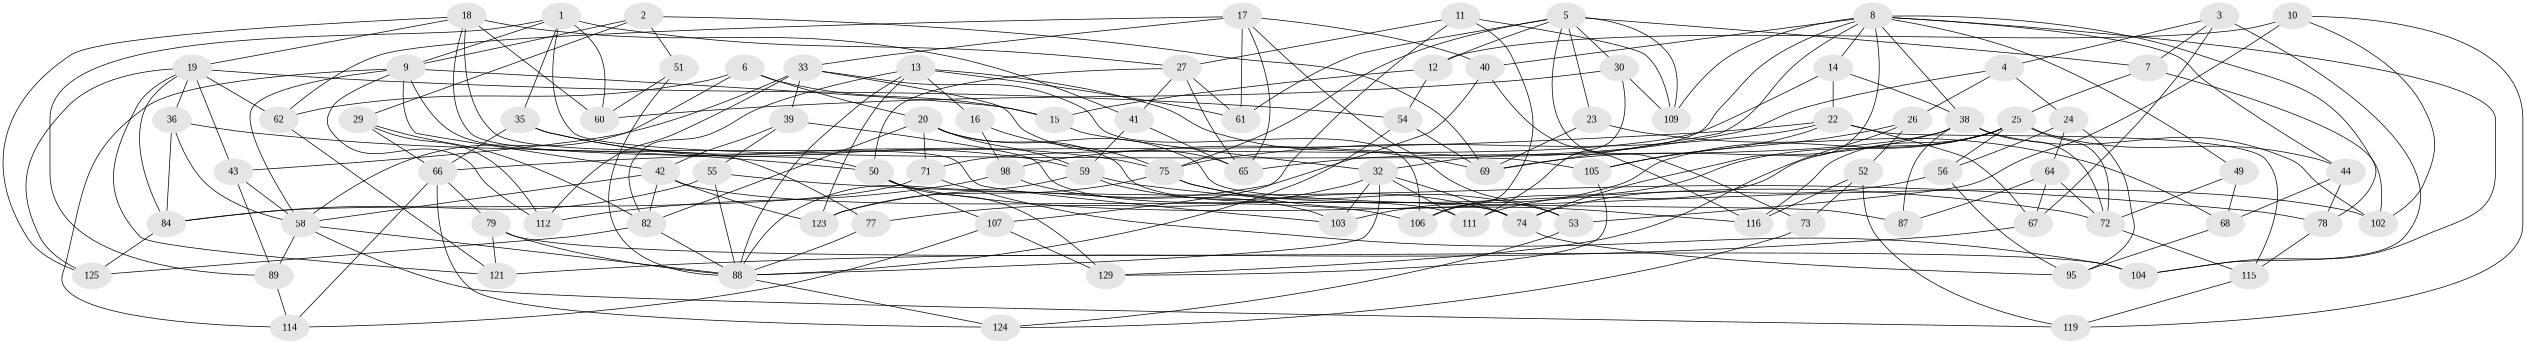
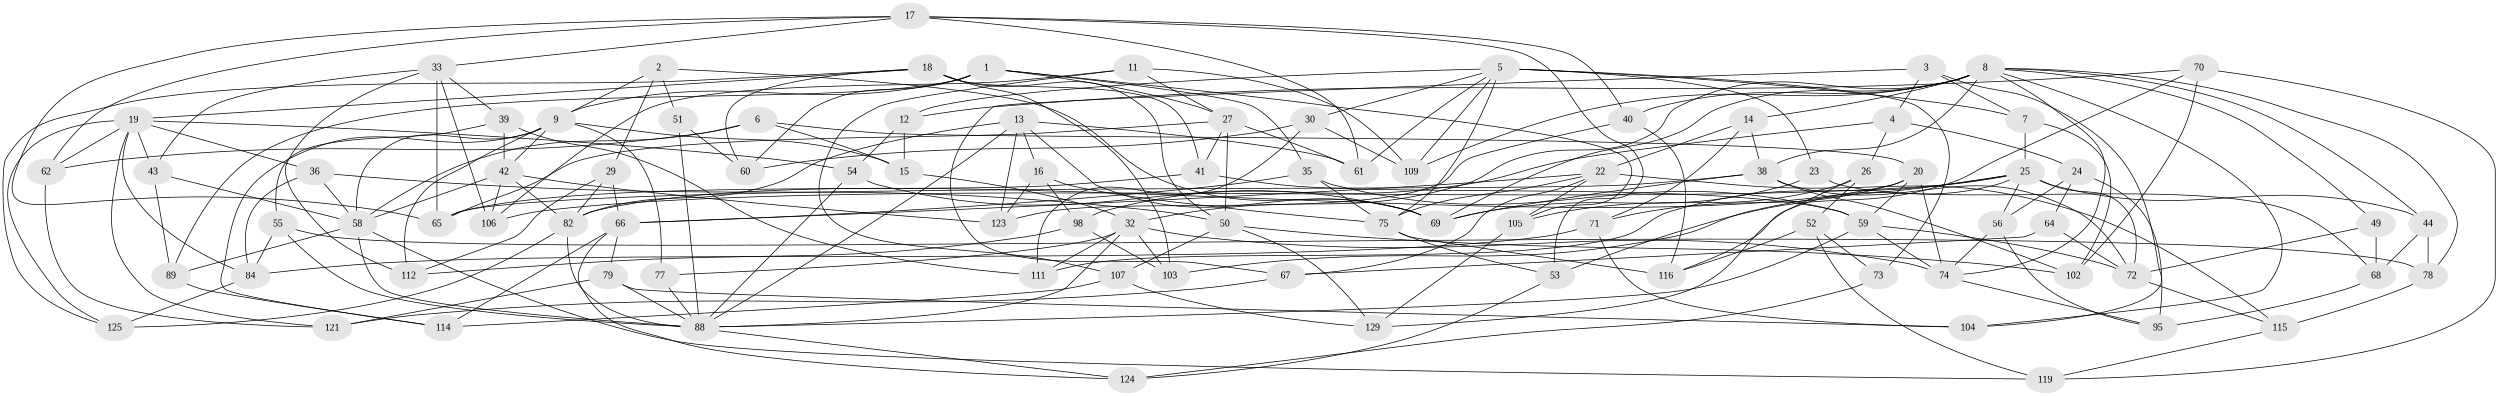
node "10": label "10" -> "70"
edge "75" -- "123": now "16" -- "123"
node "87": removed
